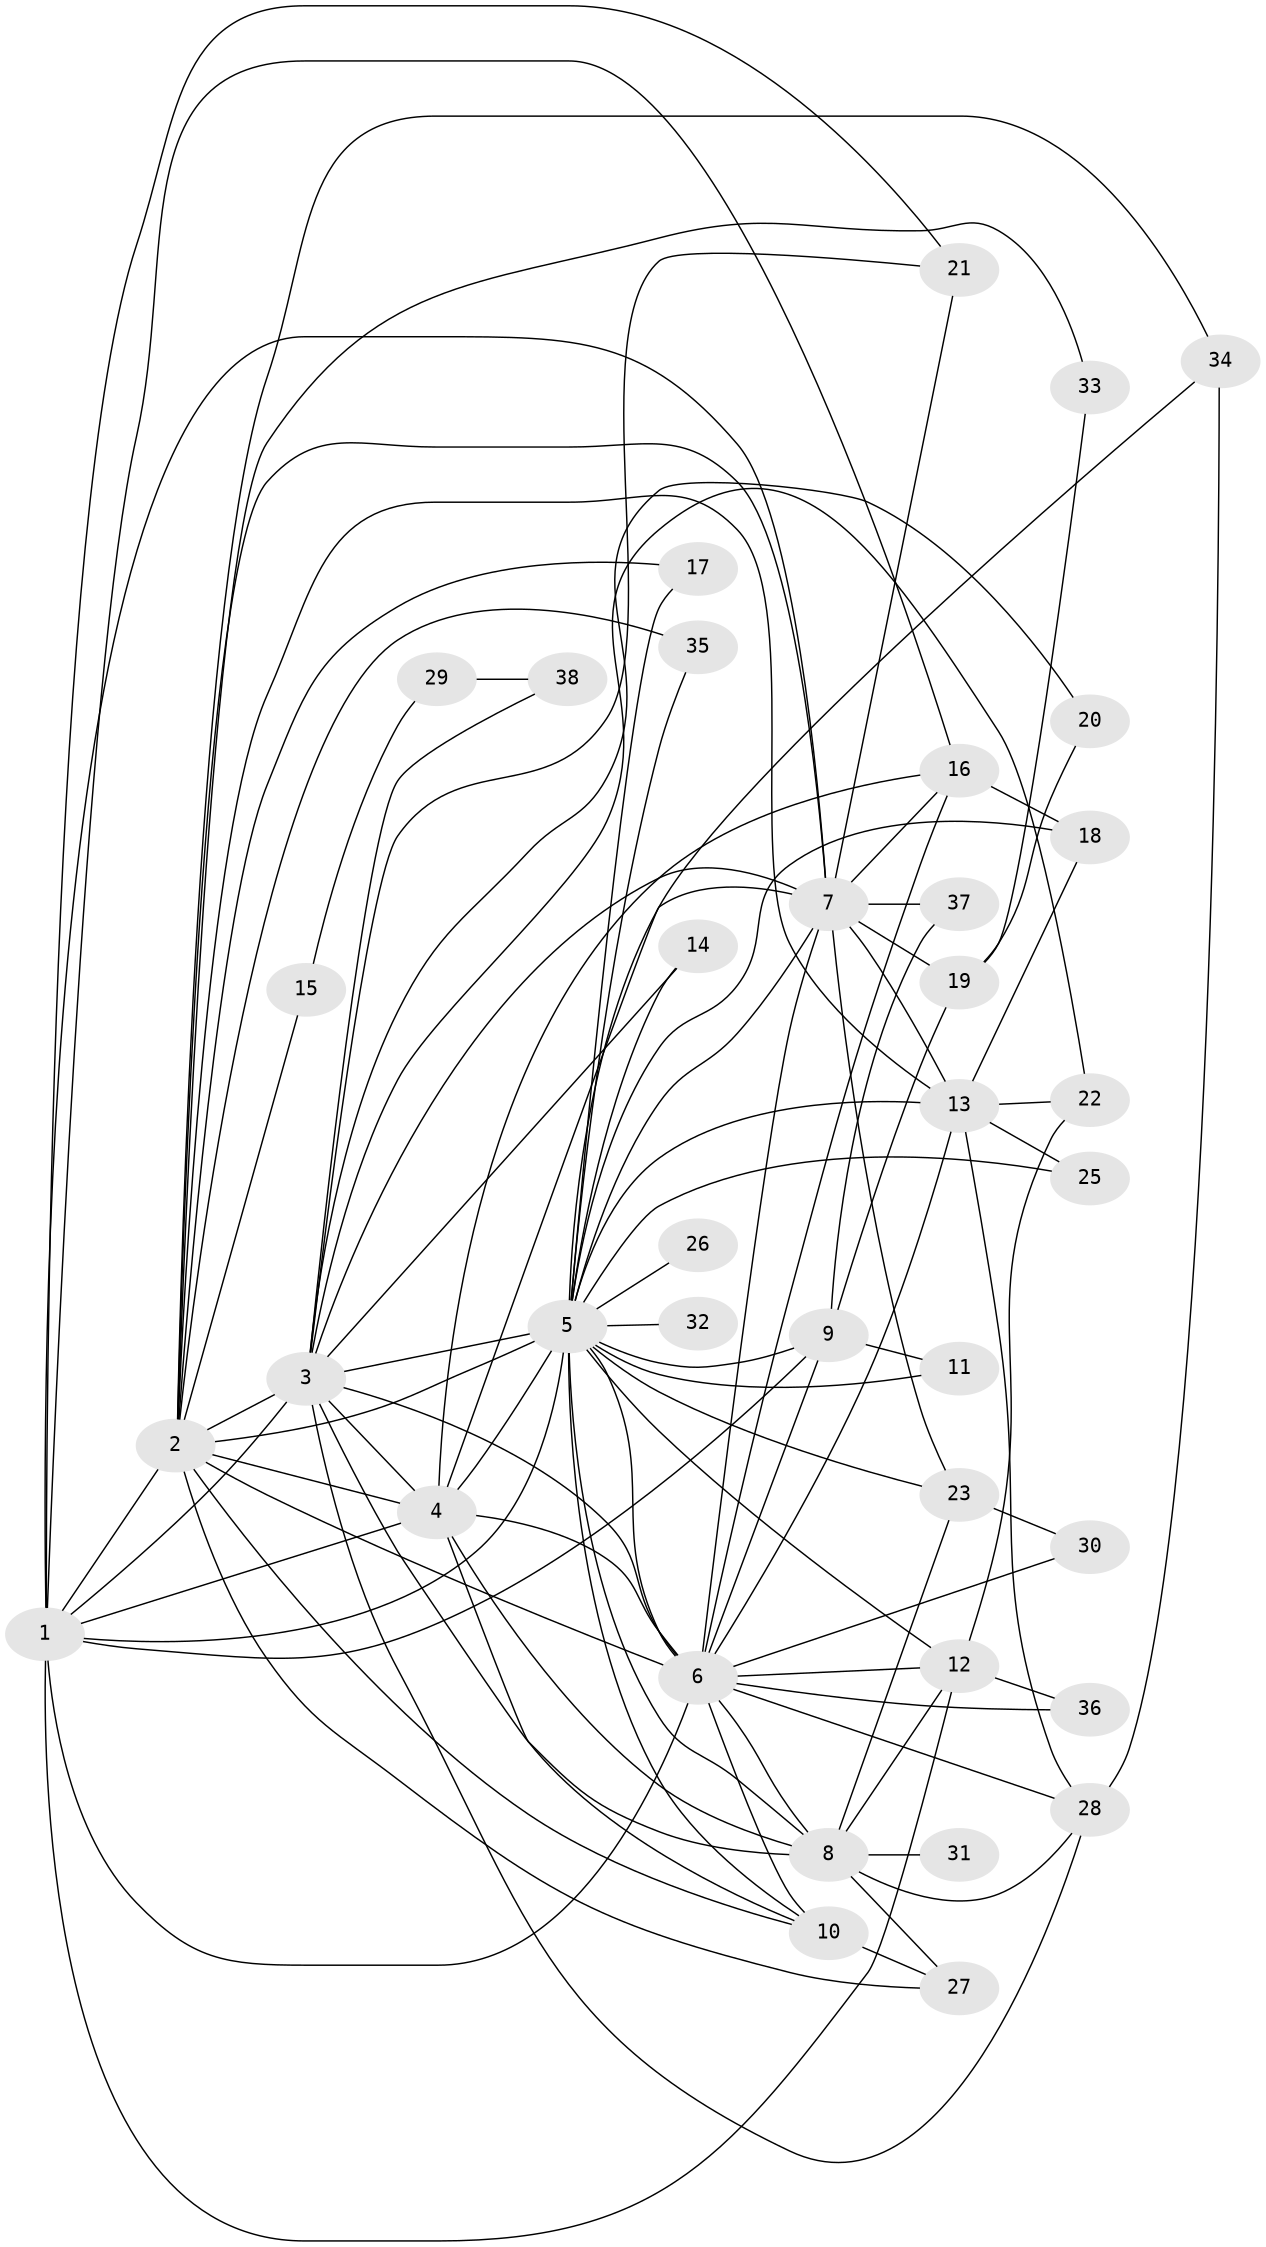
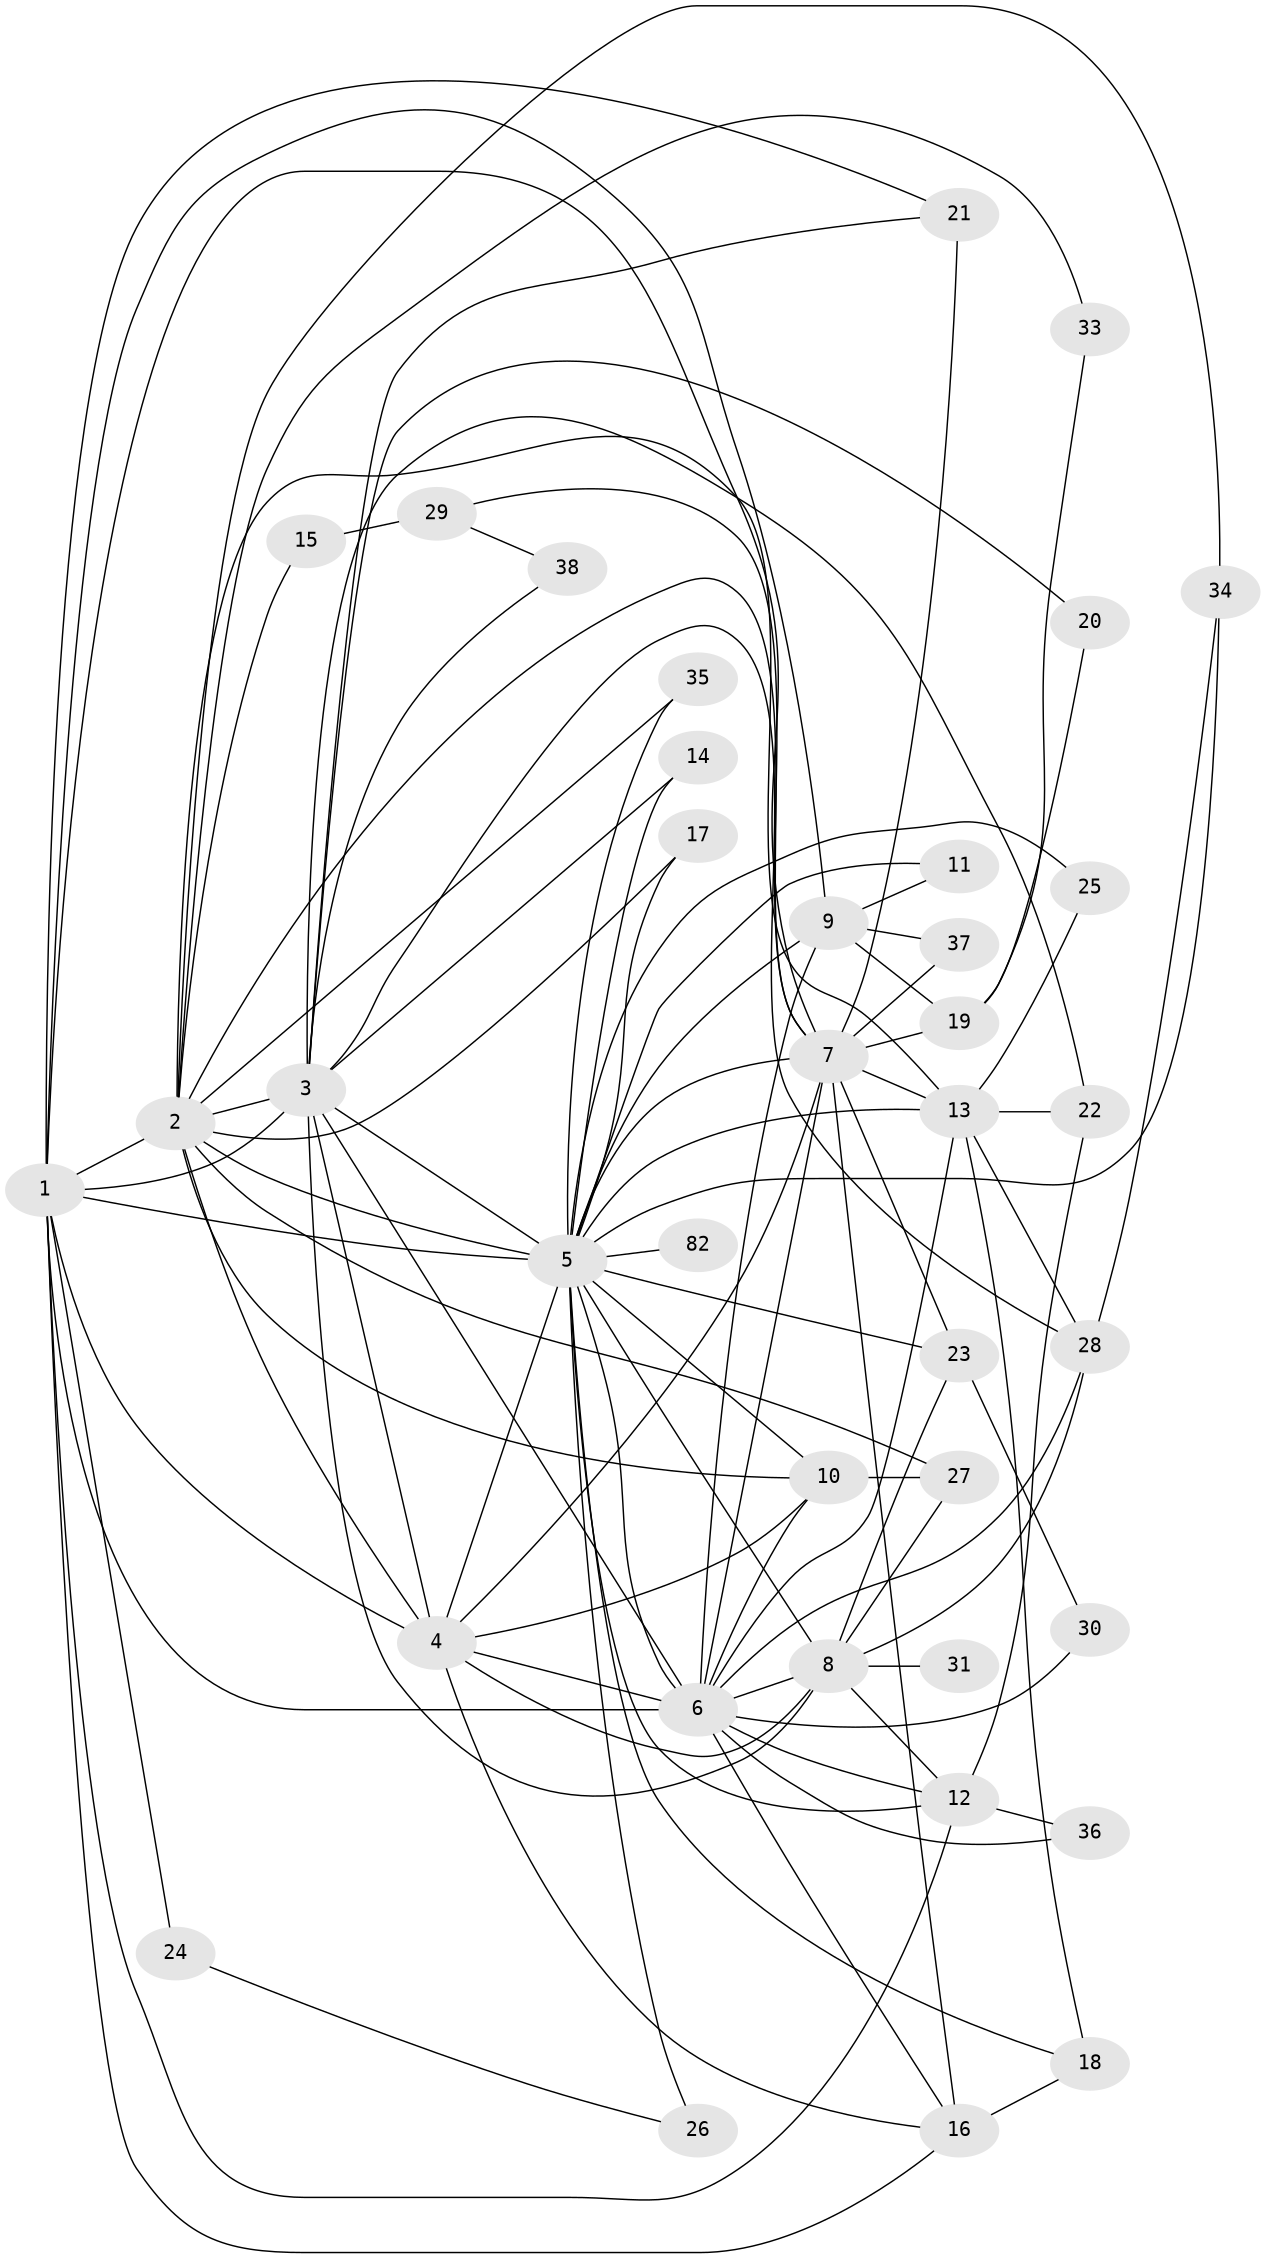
edge "7" -- "3": now "7" -- "29"
node "32": label "32" -> "82"
edge "2" -- "6": removed
node "24": added
